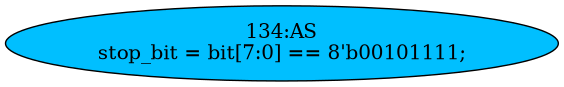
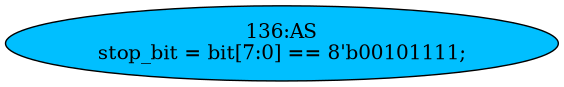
node "134:AS stop_bit = bit[7:0] == 8'b00101111;": label "134:AS stop_bit = bit[7:0] == 8'b00101111;" -> "136:AS stop_bit = bit[7:0] == 8'b00101111;"
